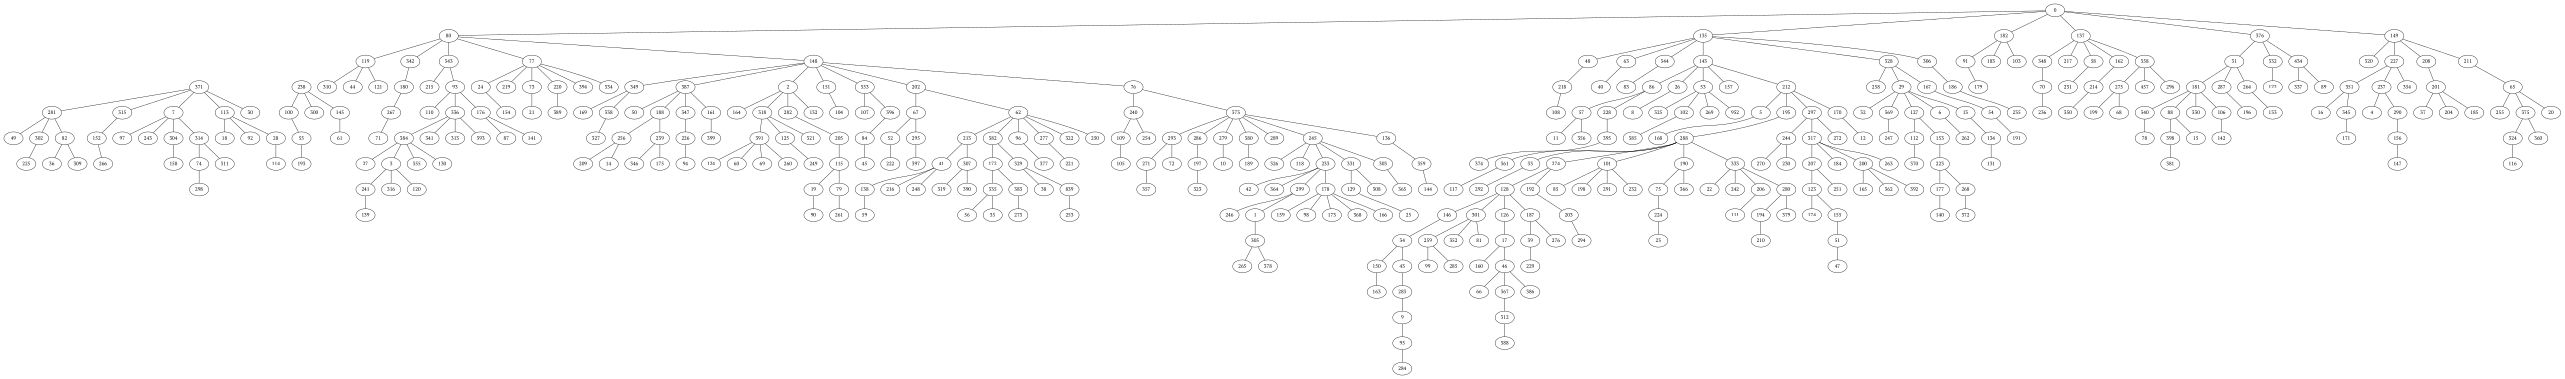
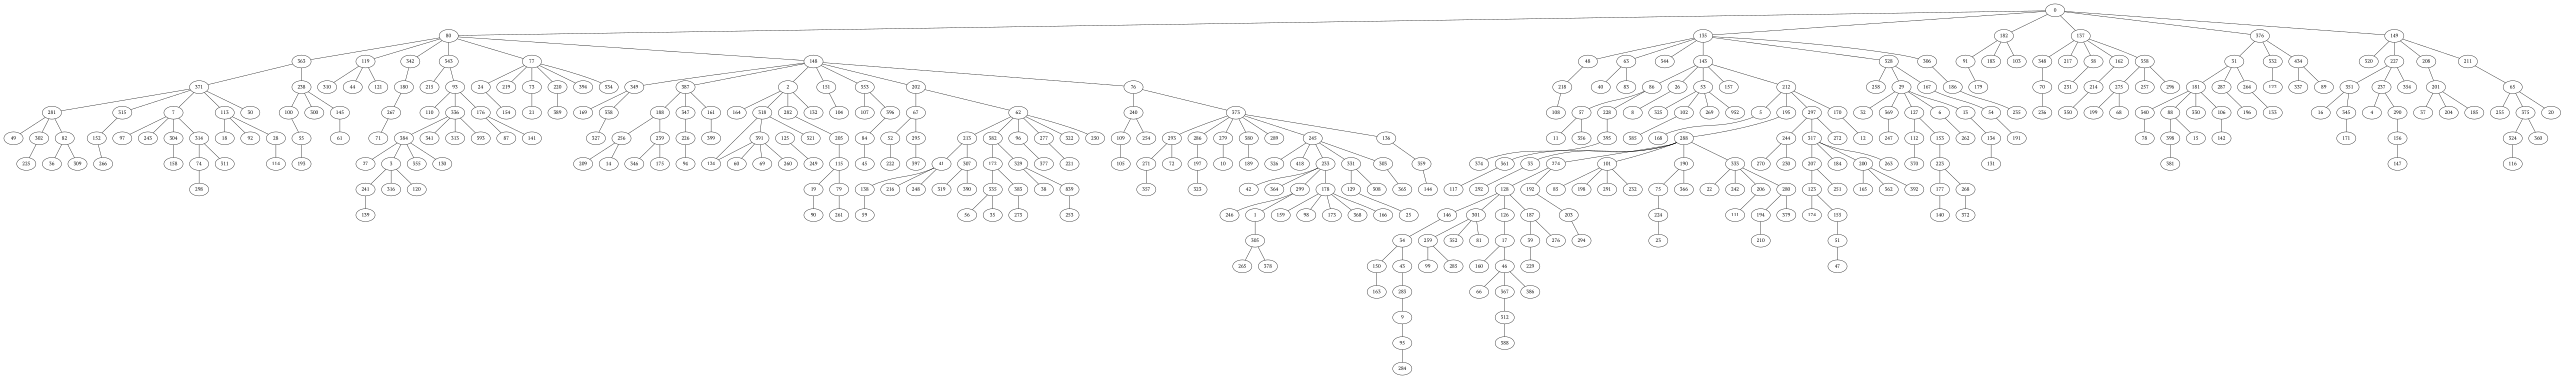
node "363": added
edge "344" -- "83": now "63" -- "83"
node "457": label "457" -> "257"
node "50": removed
edge "318" -- "125": now "318" -- "124"
node "118": label "118" -> "418"
